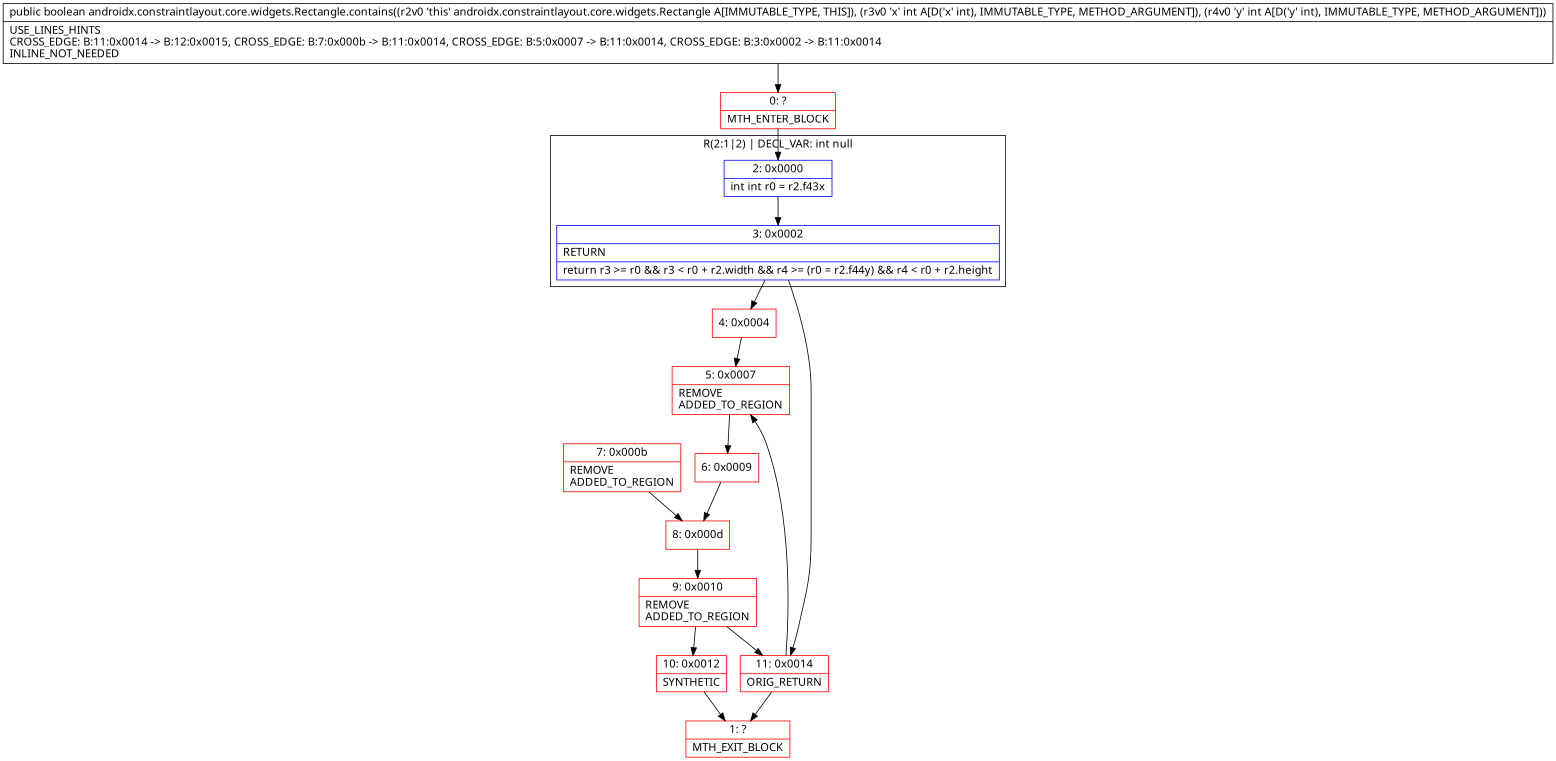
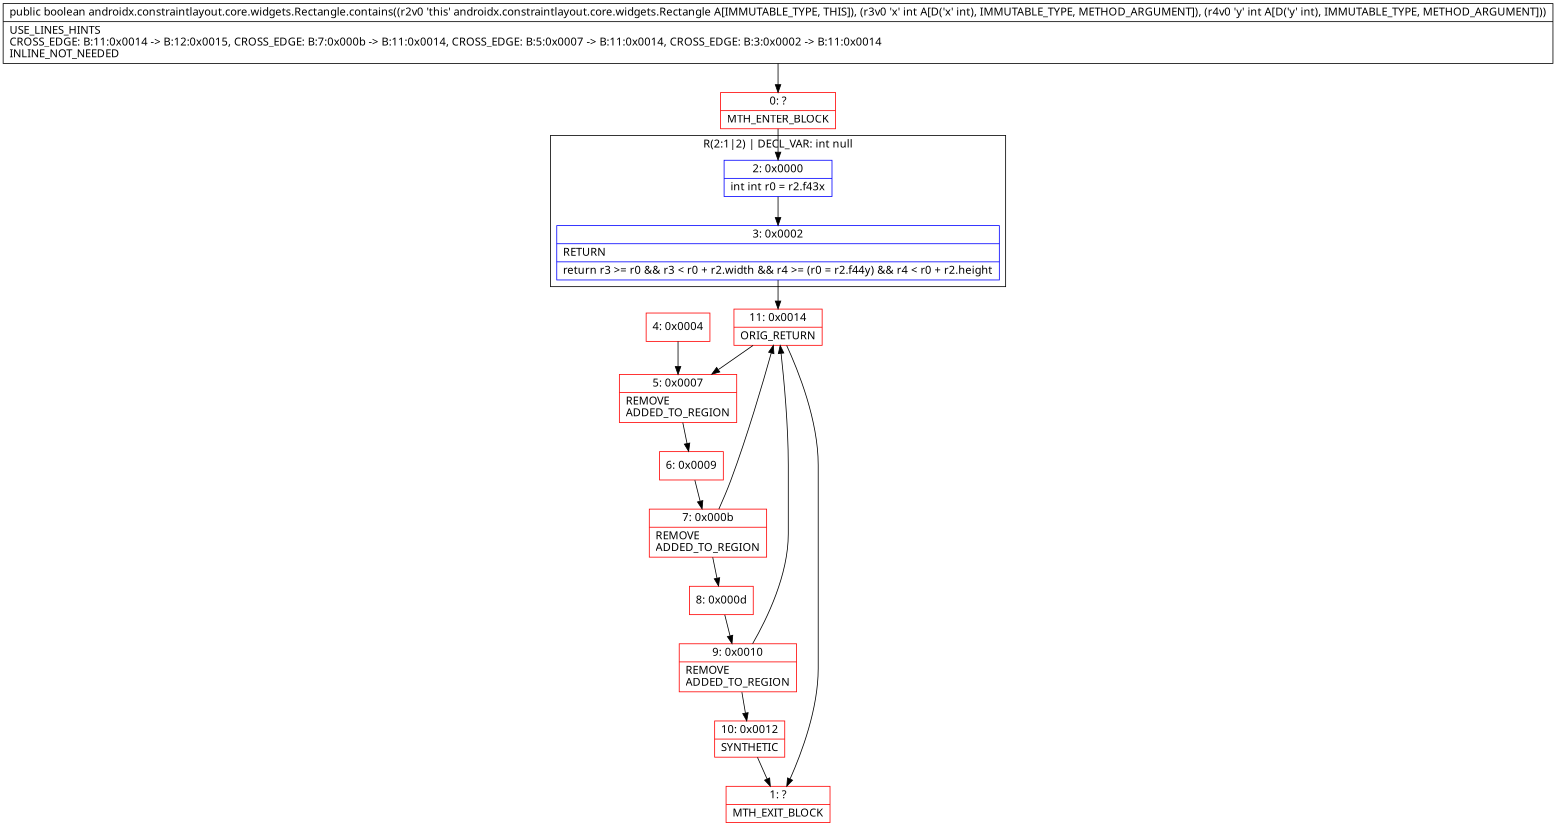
edge "3: 0x0002" -> "4: 0x0004": removed
edge "7: 0x000b" -> "11: 0x0014": added
edge "6: 0x0009" -> "8: 0x000d": now "6: 0x0009" -> "7: 0x000b"
